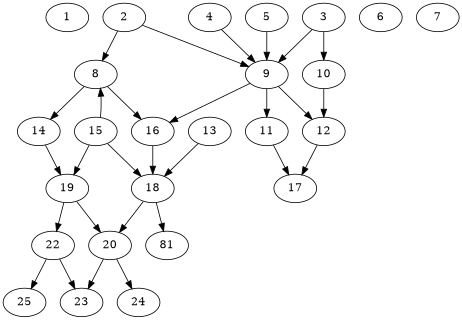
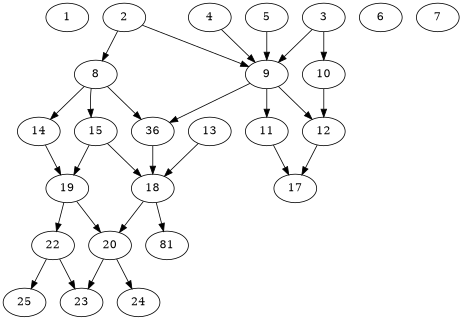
edge "15" -> "8": reversed
node "16": label "16" -> "36"
